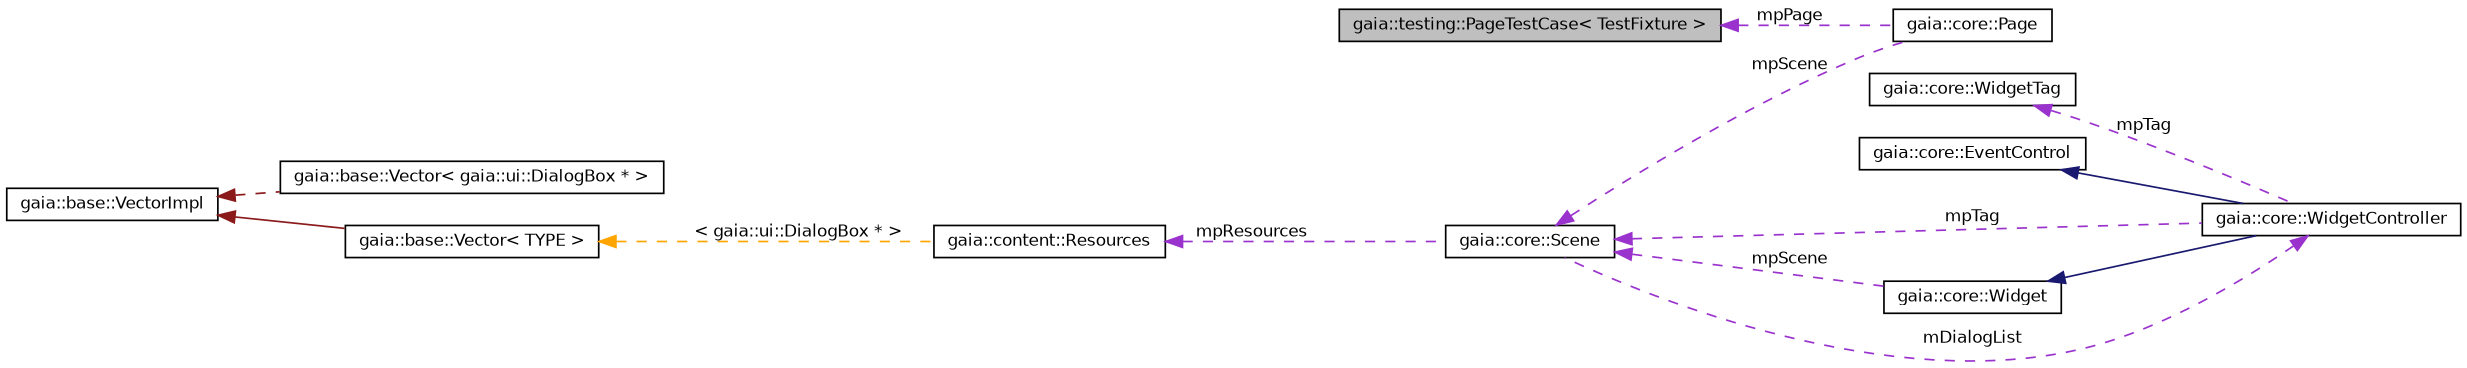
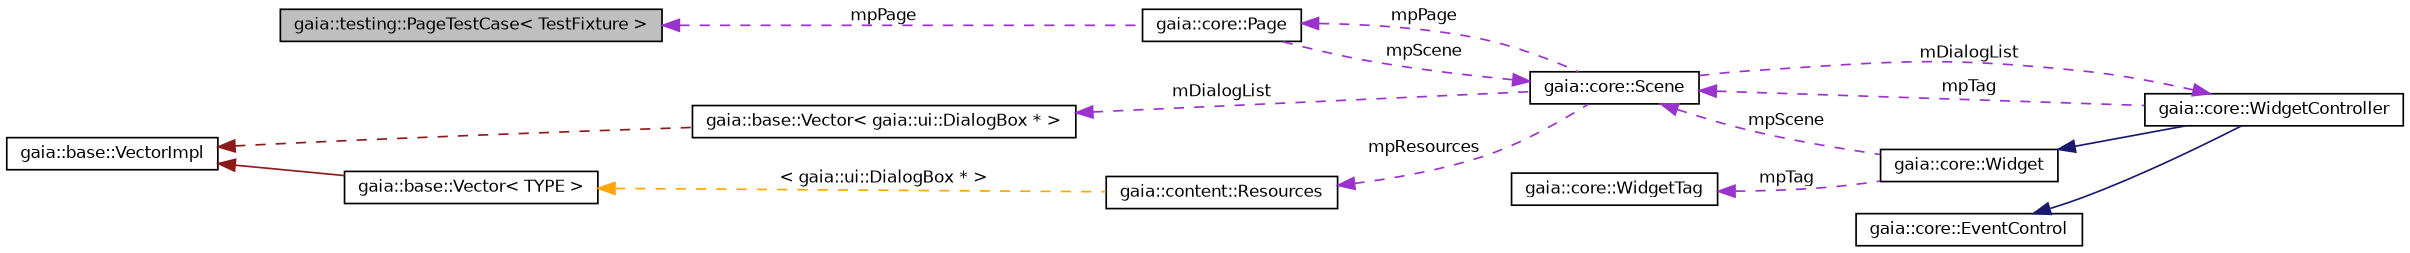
edge "gaia::core::Scene" -> "gaia::core::Page": added, label "mpPage"
edge "gaia::core::Scene" -> "gaia::base::Vector< gaia::ui::DialogBox * >": added, label "mDialogList"
edge "gaia::core::WidgetController" -> "gaia::core::WidgetTag": now "gaia::core::Widget" -> "gaia::core::WidgetTag"
